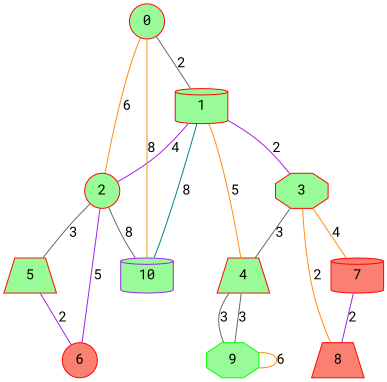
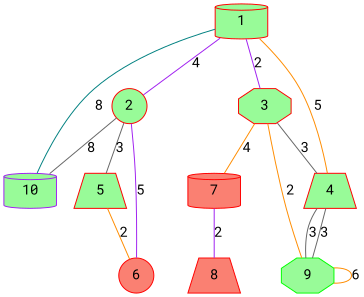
node "0": removed
edge "3" -- "8": now "3" -- "9"
edge "5" -- "6": color purple -> darkorange
